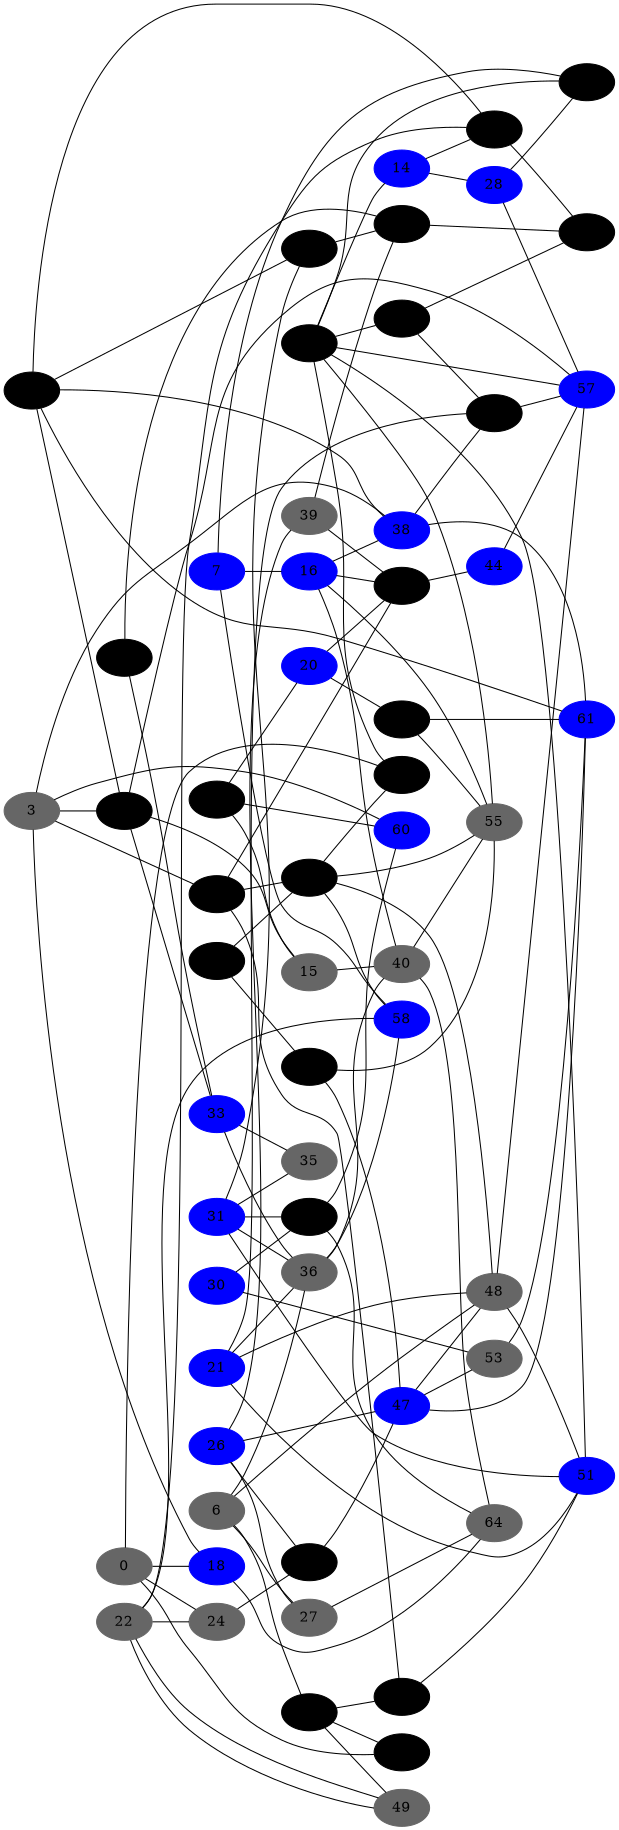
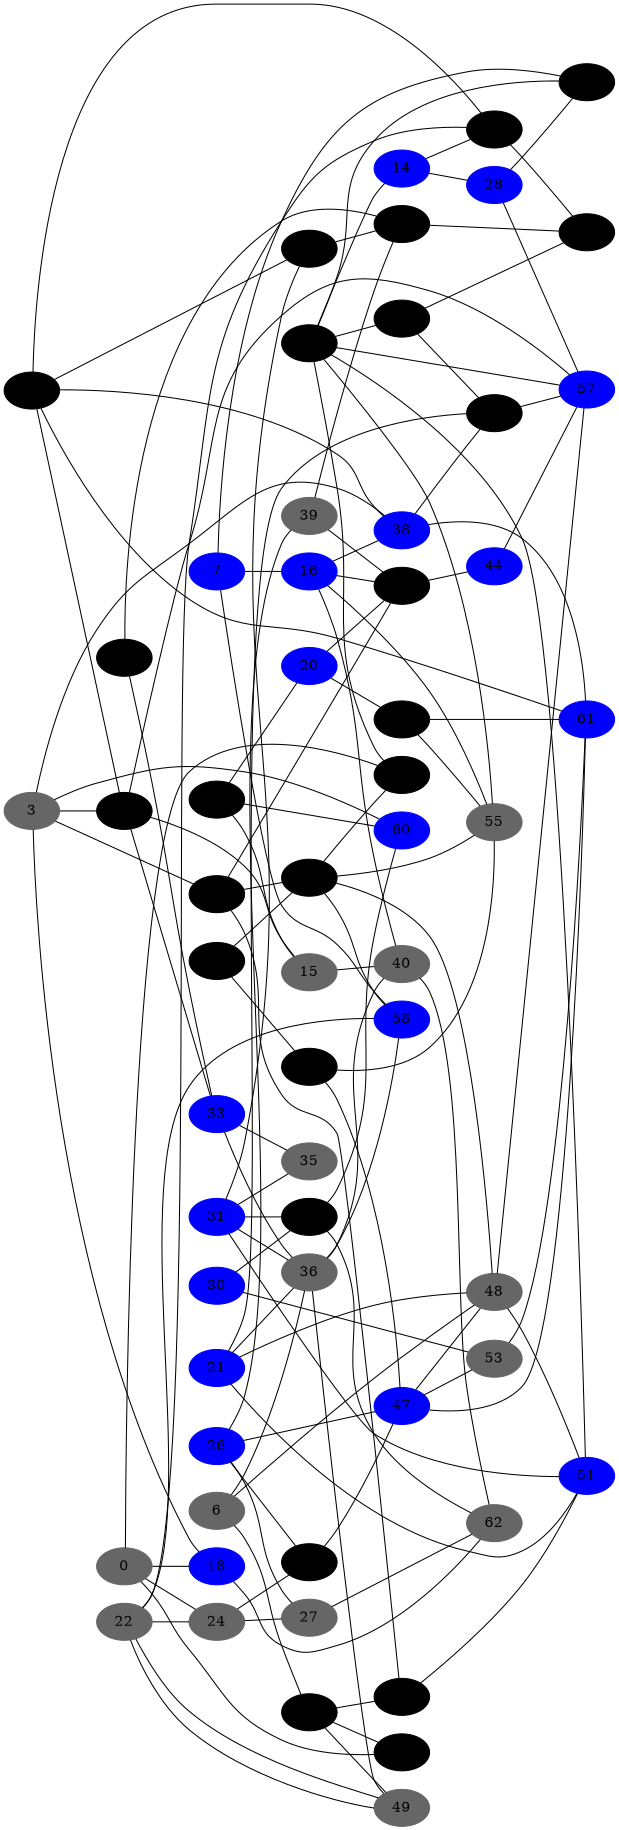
edge "55" -- "40": removed
node "64": label "64" -> "62"
edge "36" -- "49": added
edge "6" -- "27": now "24" -- "27"
